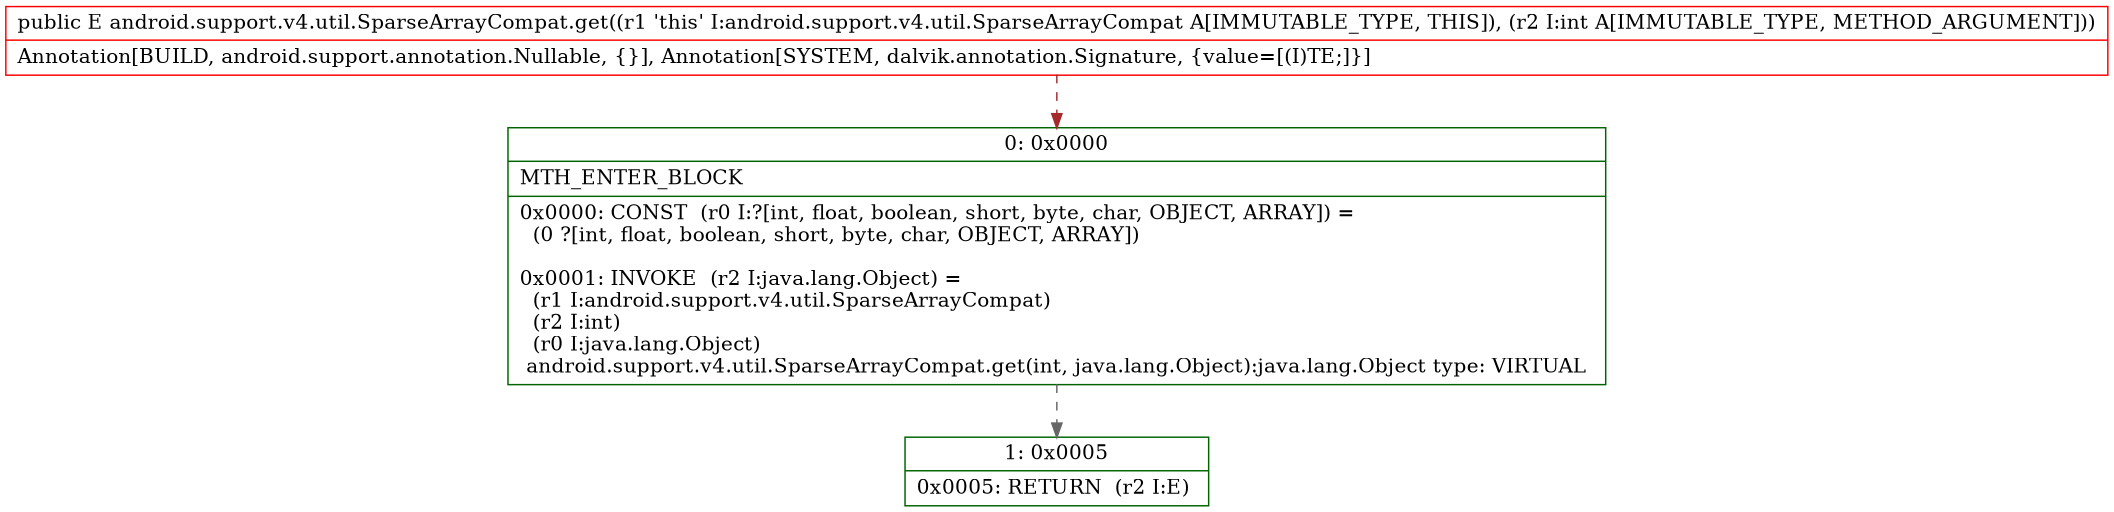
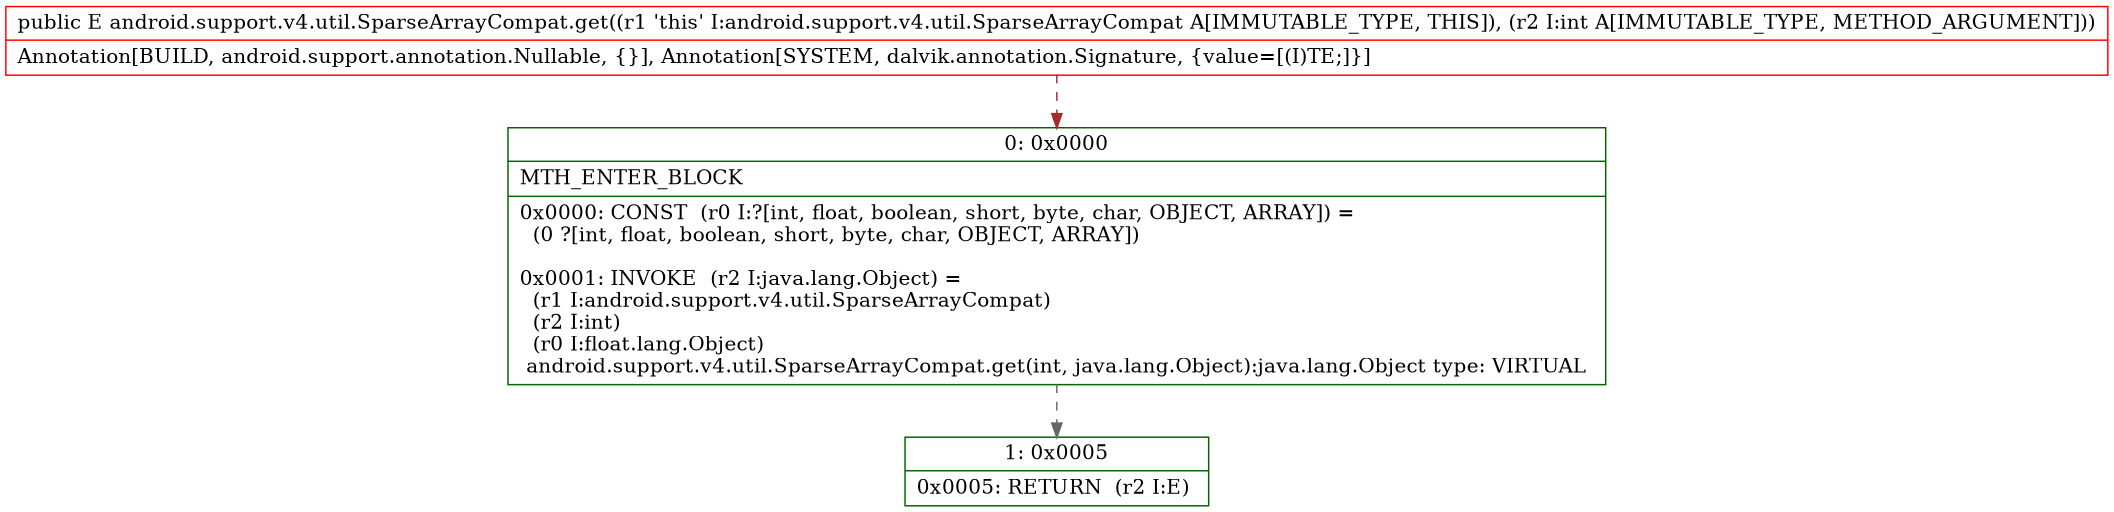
node "0: 0x0000": text "(r0 I:java.lang.Object)" -> "(r0 I:float.lang.Object)"
